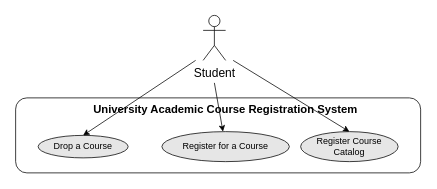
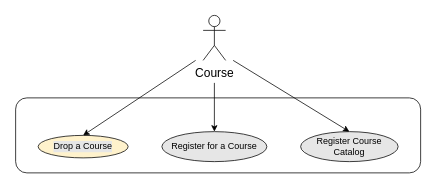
node "Student": label "Student" -> "Course"
node "University Academic Course Registration System": removed
node "Drop a Course": fillcolor #e6e6e6 -> #fff2cc
node "Register for a Course": size 128x30 -> 105x30
